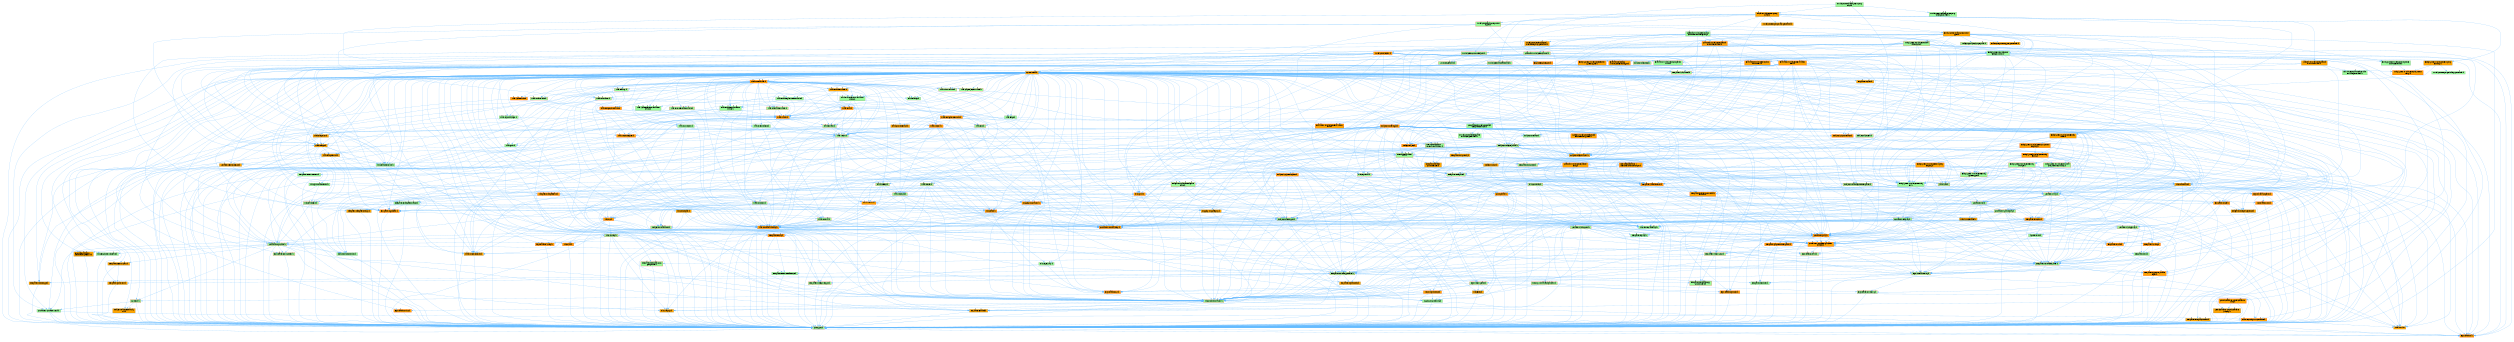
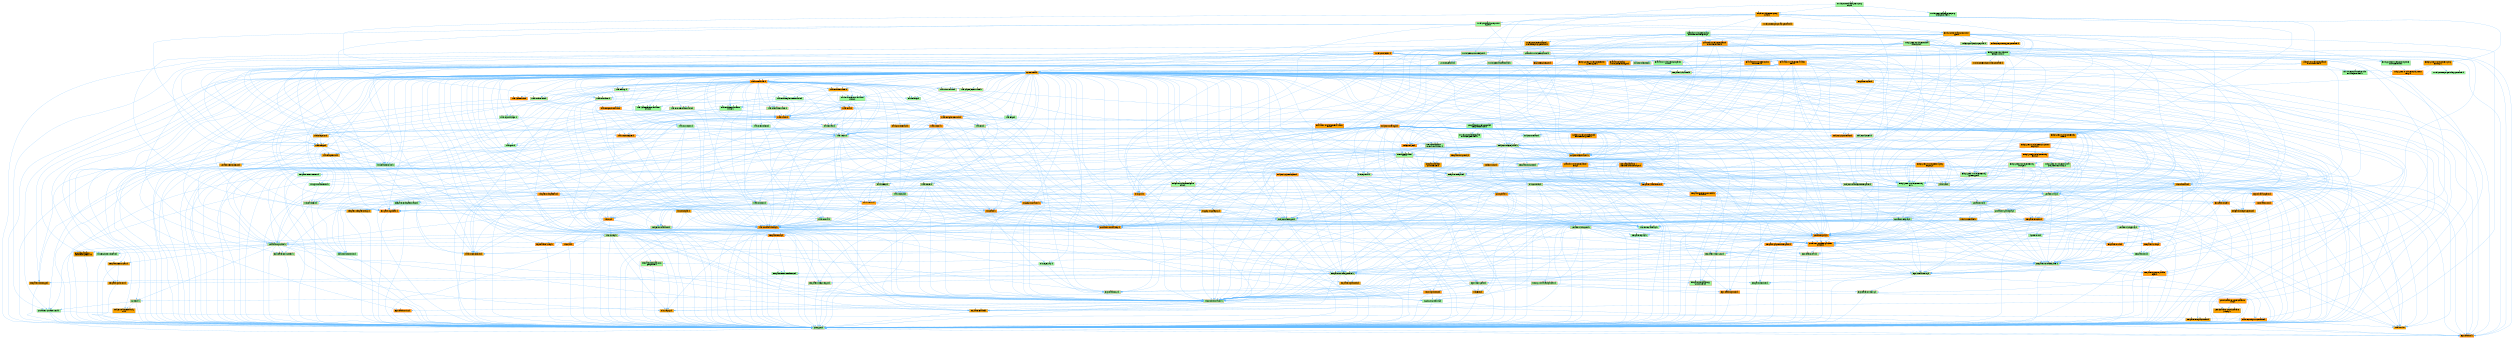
node "IMovieSceneEntityProvider.generated.h": added
node "HAL/PlatformCrt.h": fillcolor orange -> palegreen
